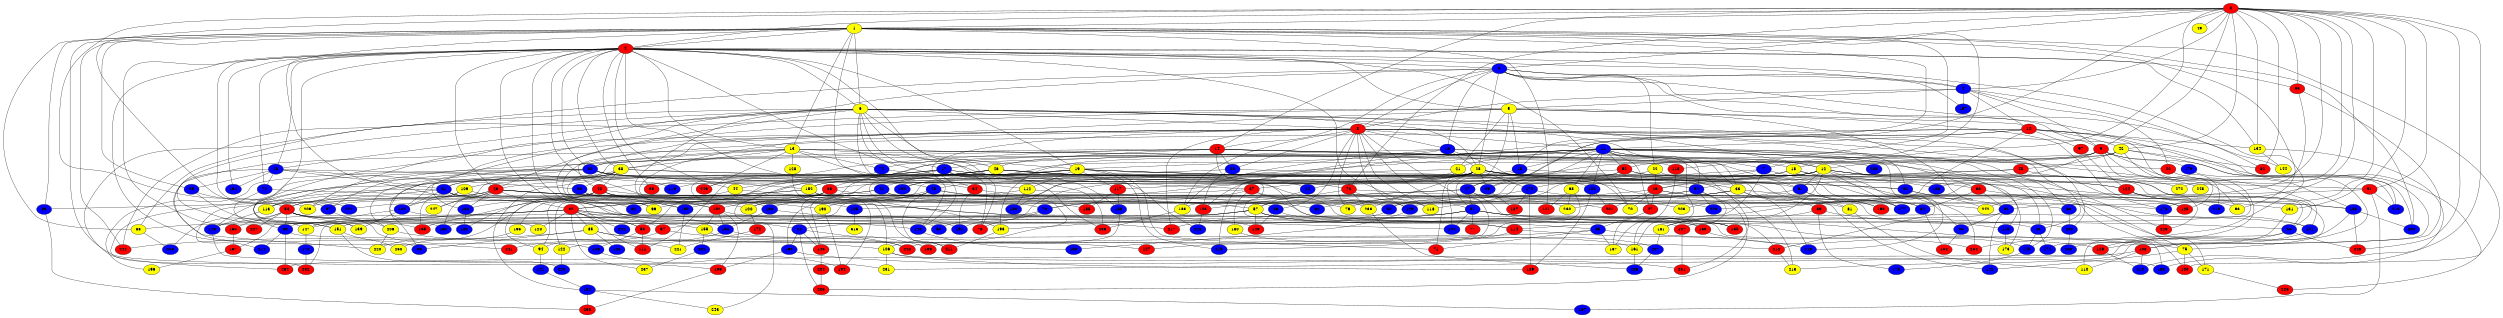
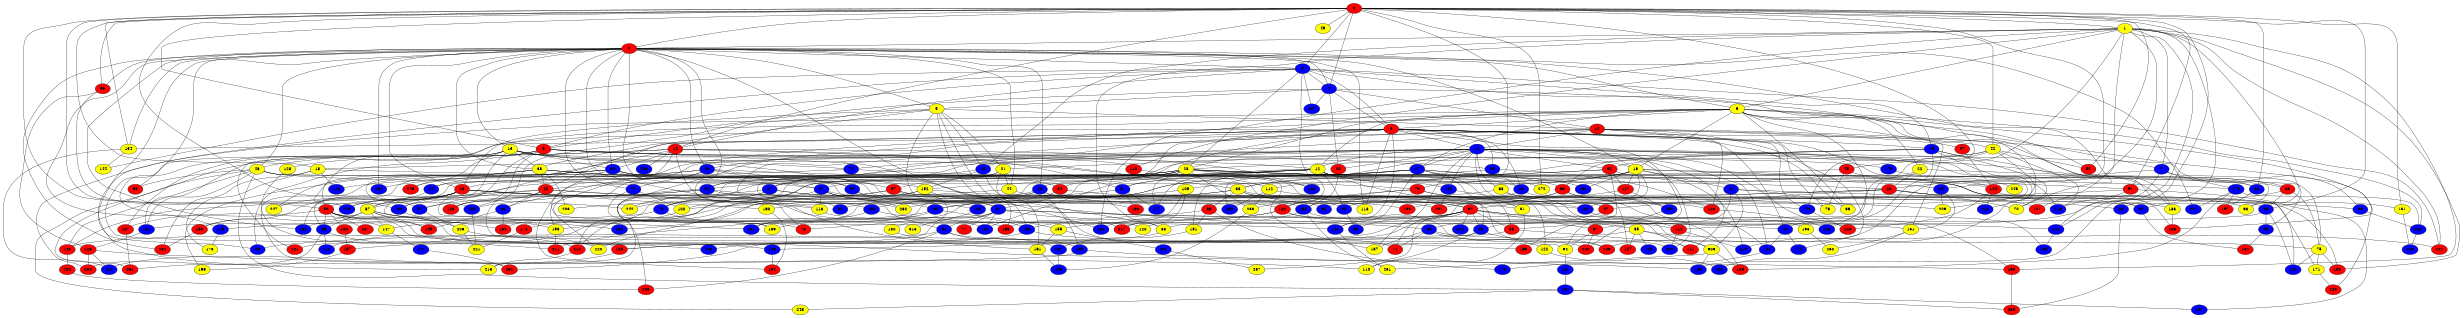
edge "1" -- "13": removed
node "106": label "106" -> "906"
